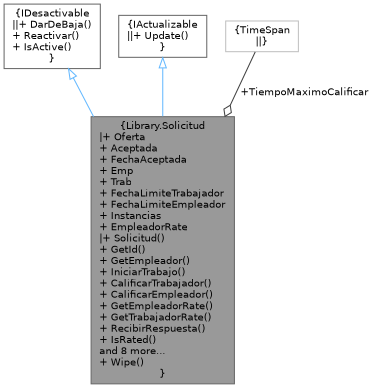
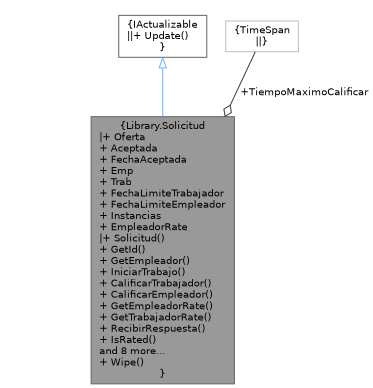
node "{IDesactivable ||+ DarDeBaja() + Reactivar() + IsActive() }": removed
